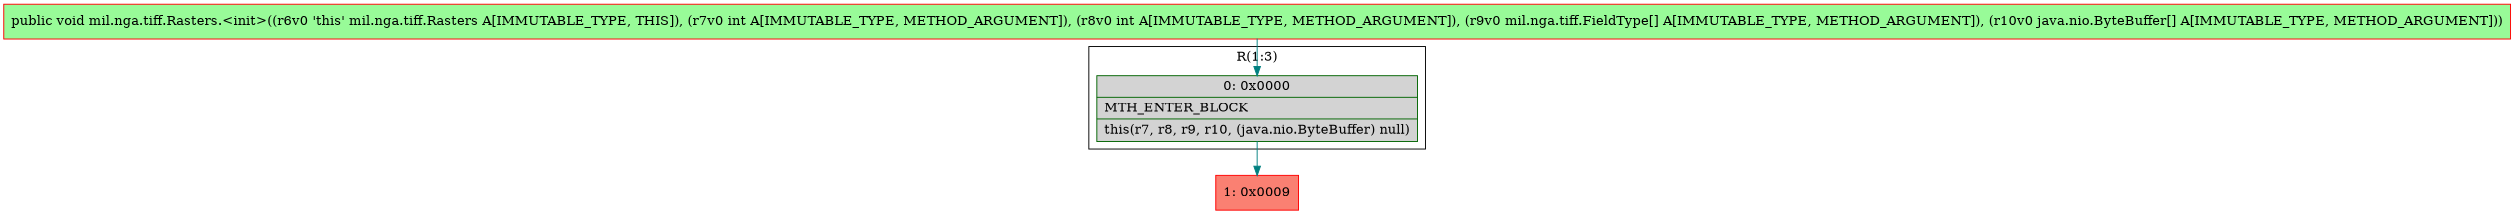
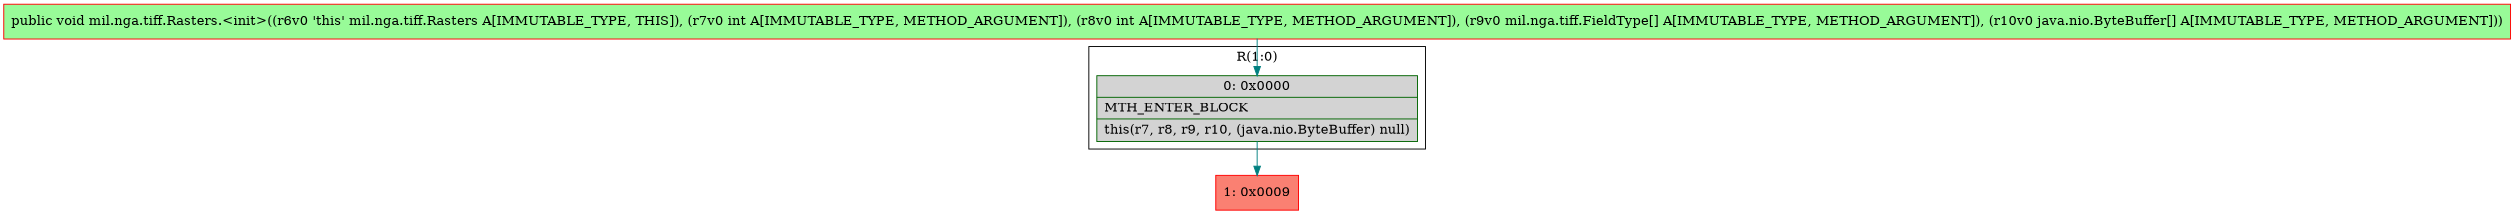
cluster "R(1:3)": label "R(1:3)" -> "R(1:0)"
